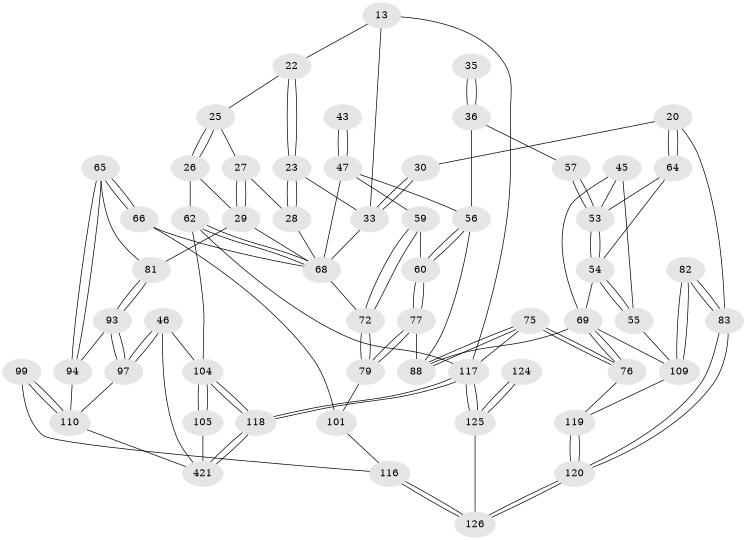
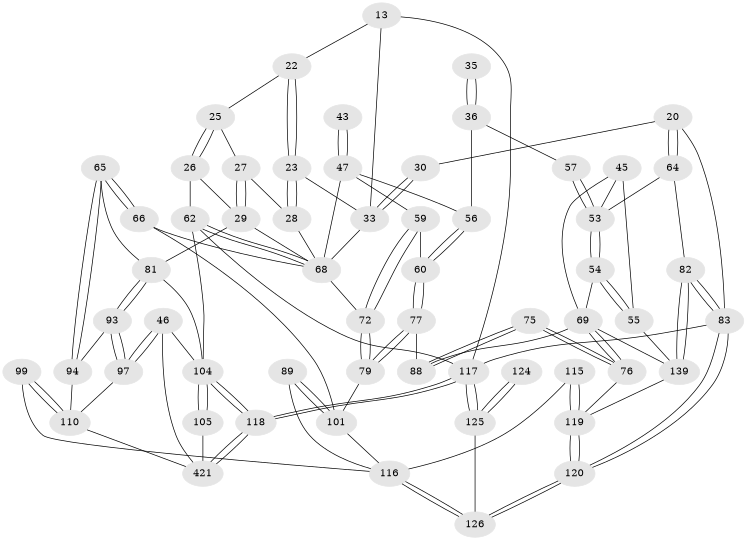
edge "64" -- "54": now "64" -- "82"
edge "56" -- "88": removed
edge "81" -- "104": added
edge "75" -- "117": now "83" -- "117"
node "89": added
node "115": added
node "109": label "109" -> "139"
